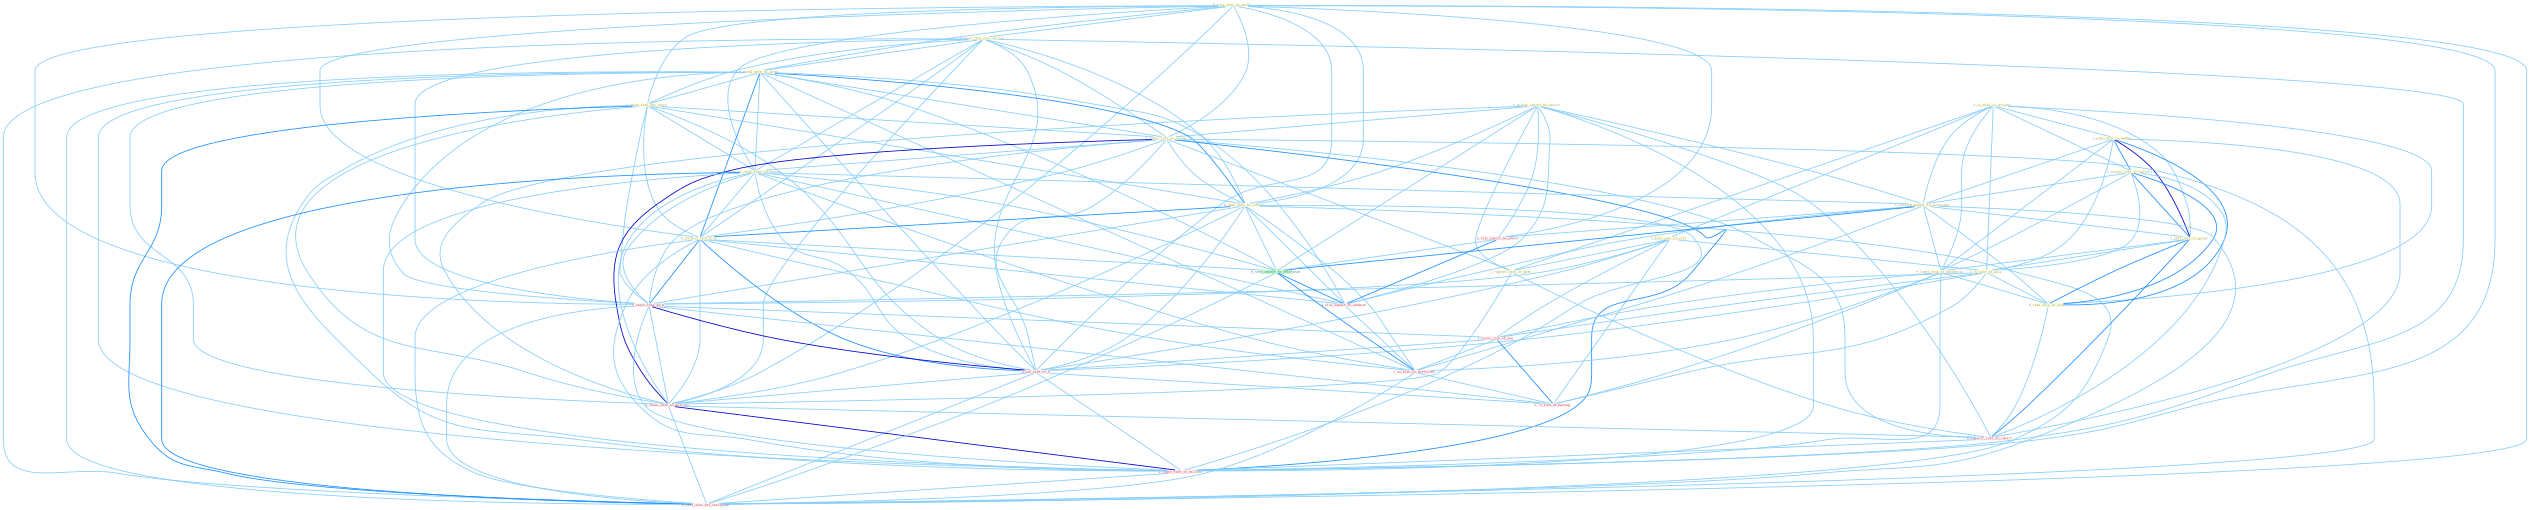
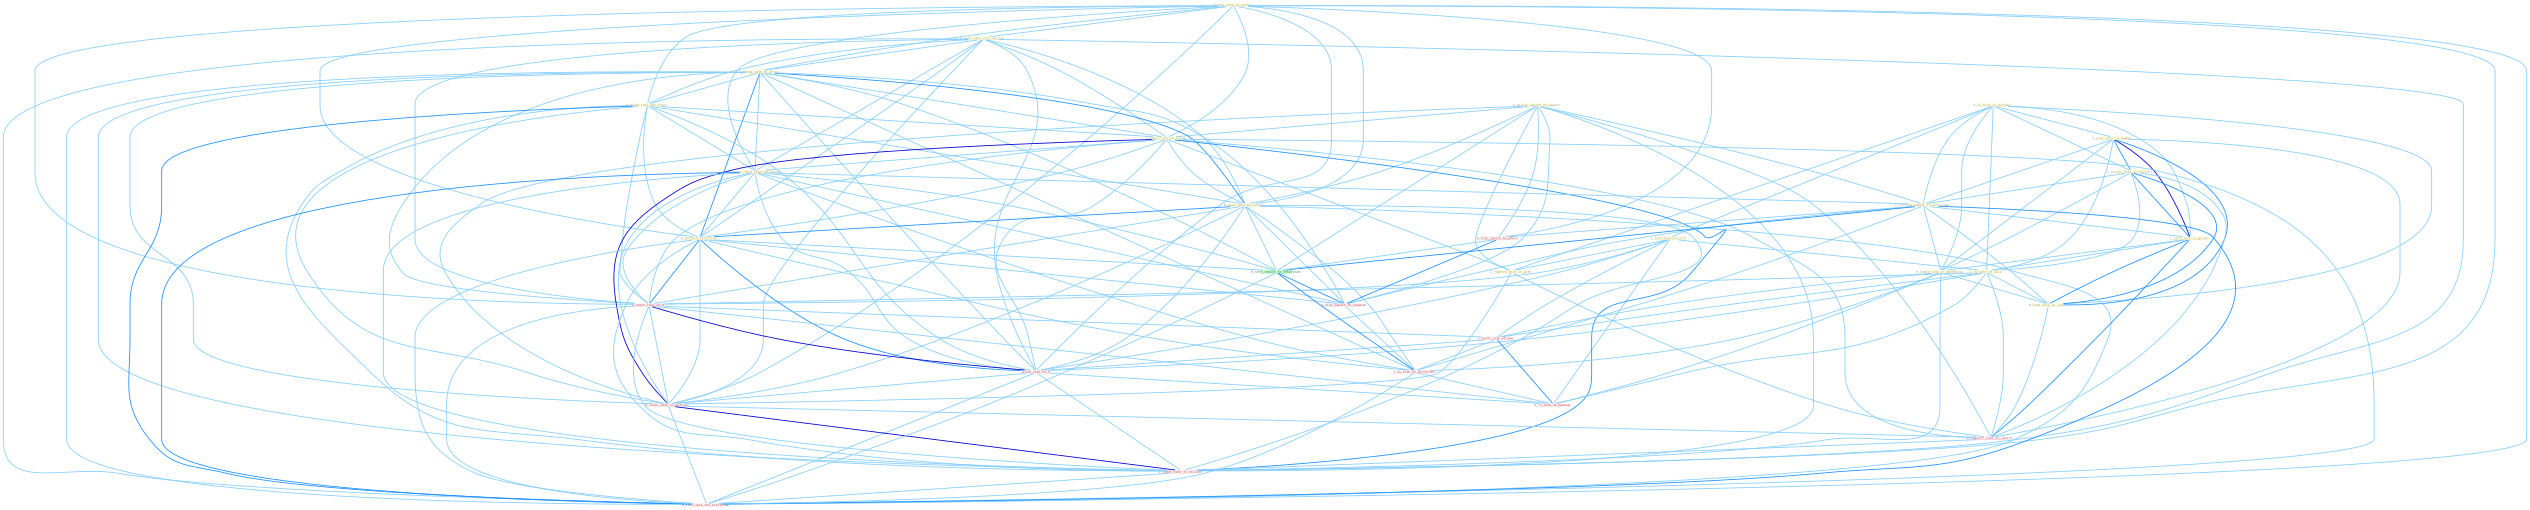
edge "1_is_role_of_alli" -- "0_support_role_on_condit": added
edge "1_confirm_report_in_entitynam" -- "1_lift_rate_for_entitynam": color #87cefa -> #1e90ff
